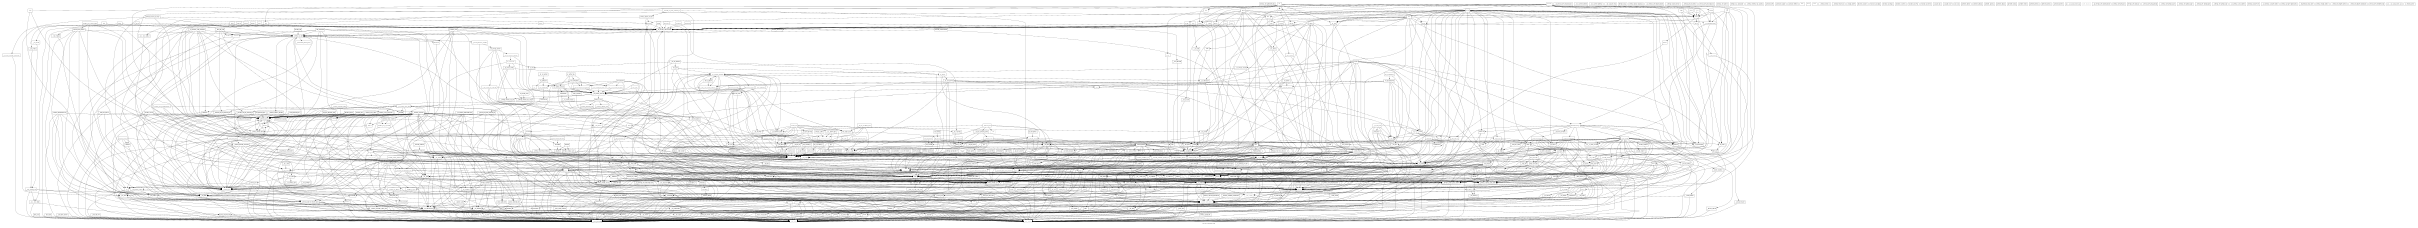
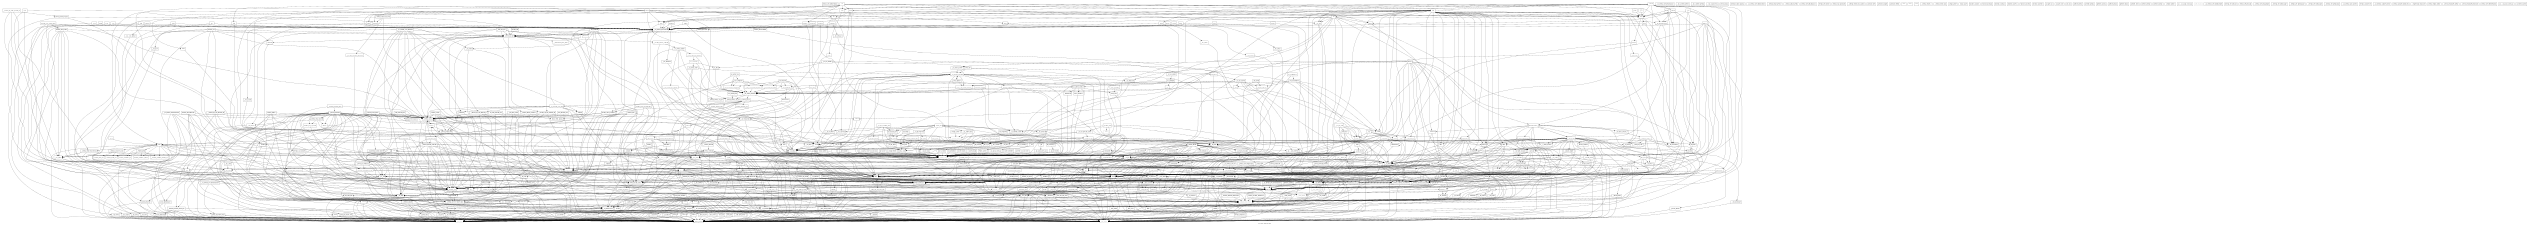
node "clntudp_abort": added
node "__GI_svcerr_noprog": removed
